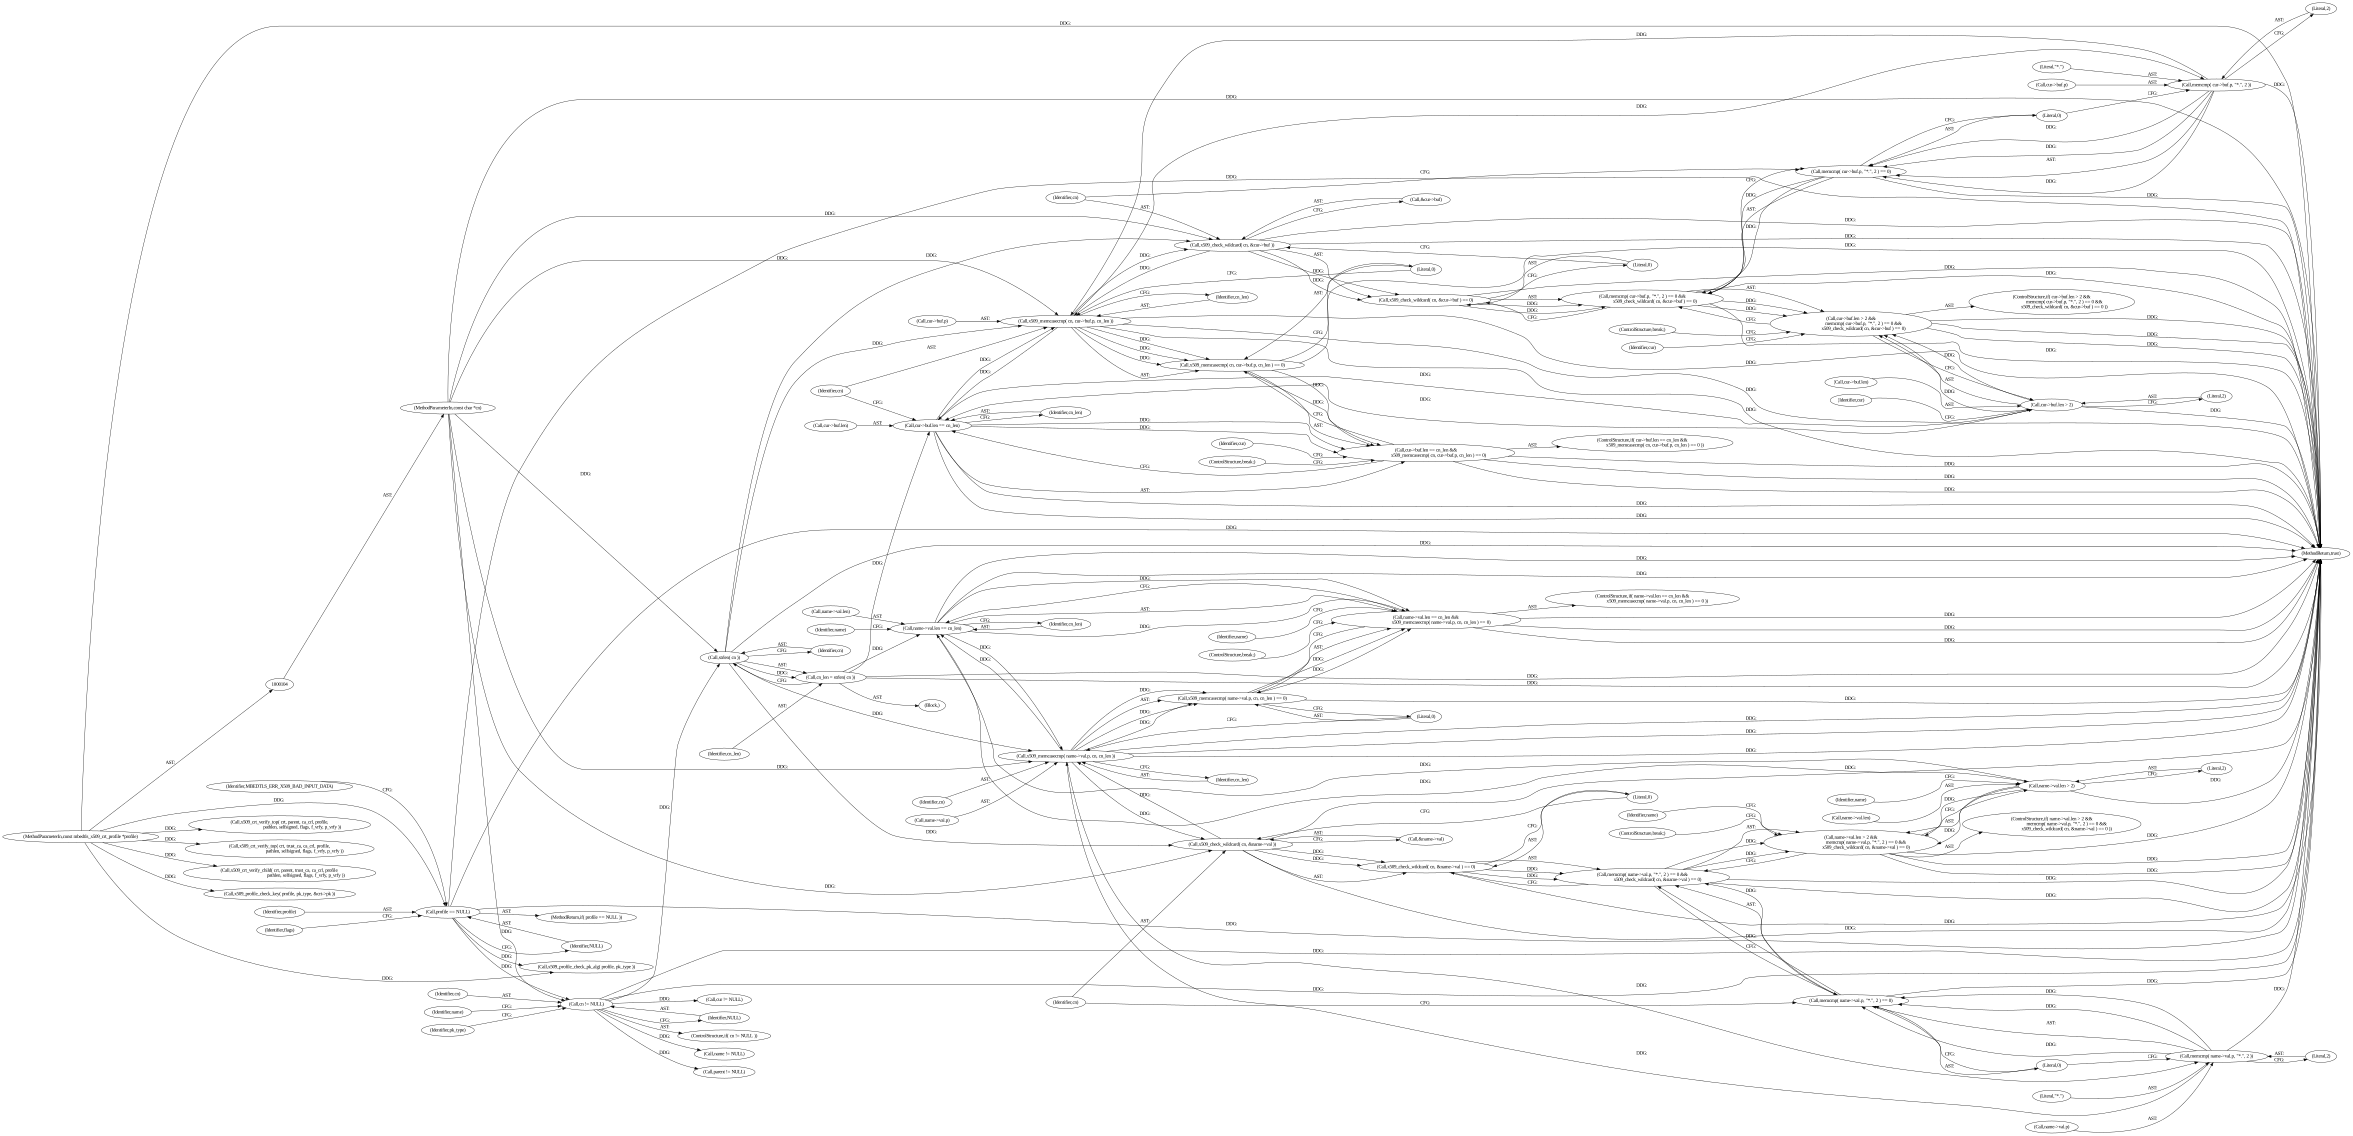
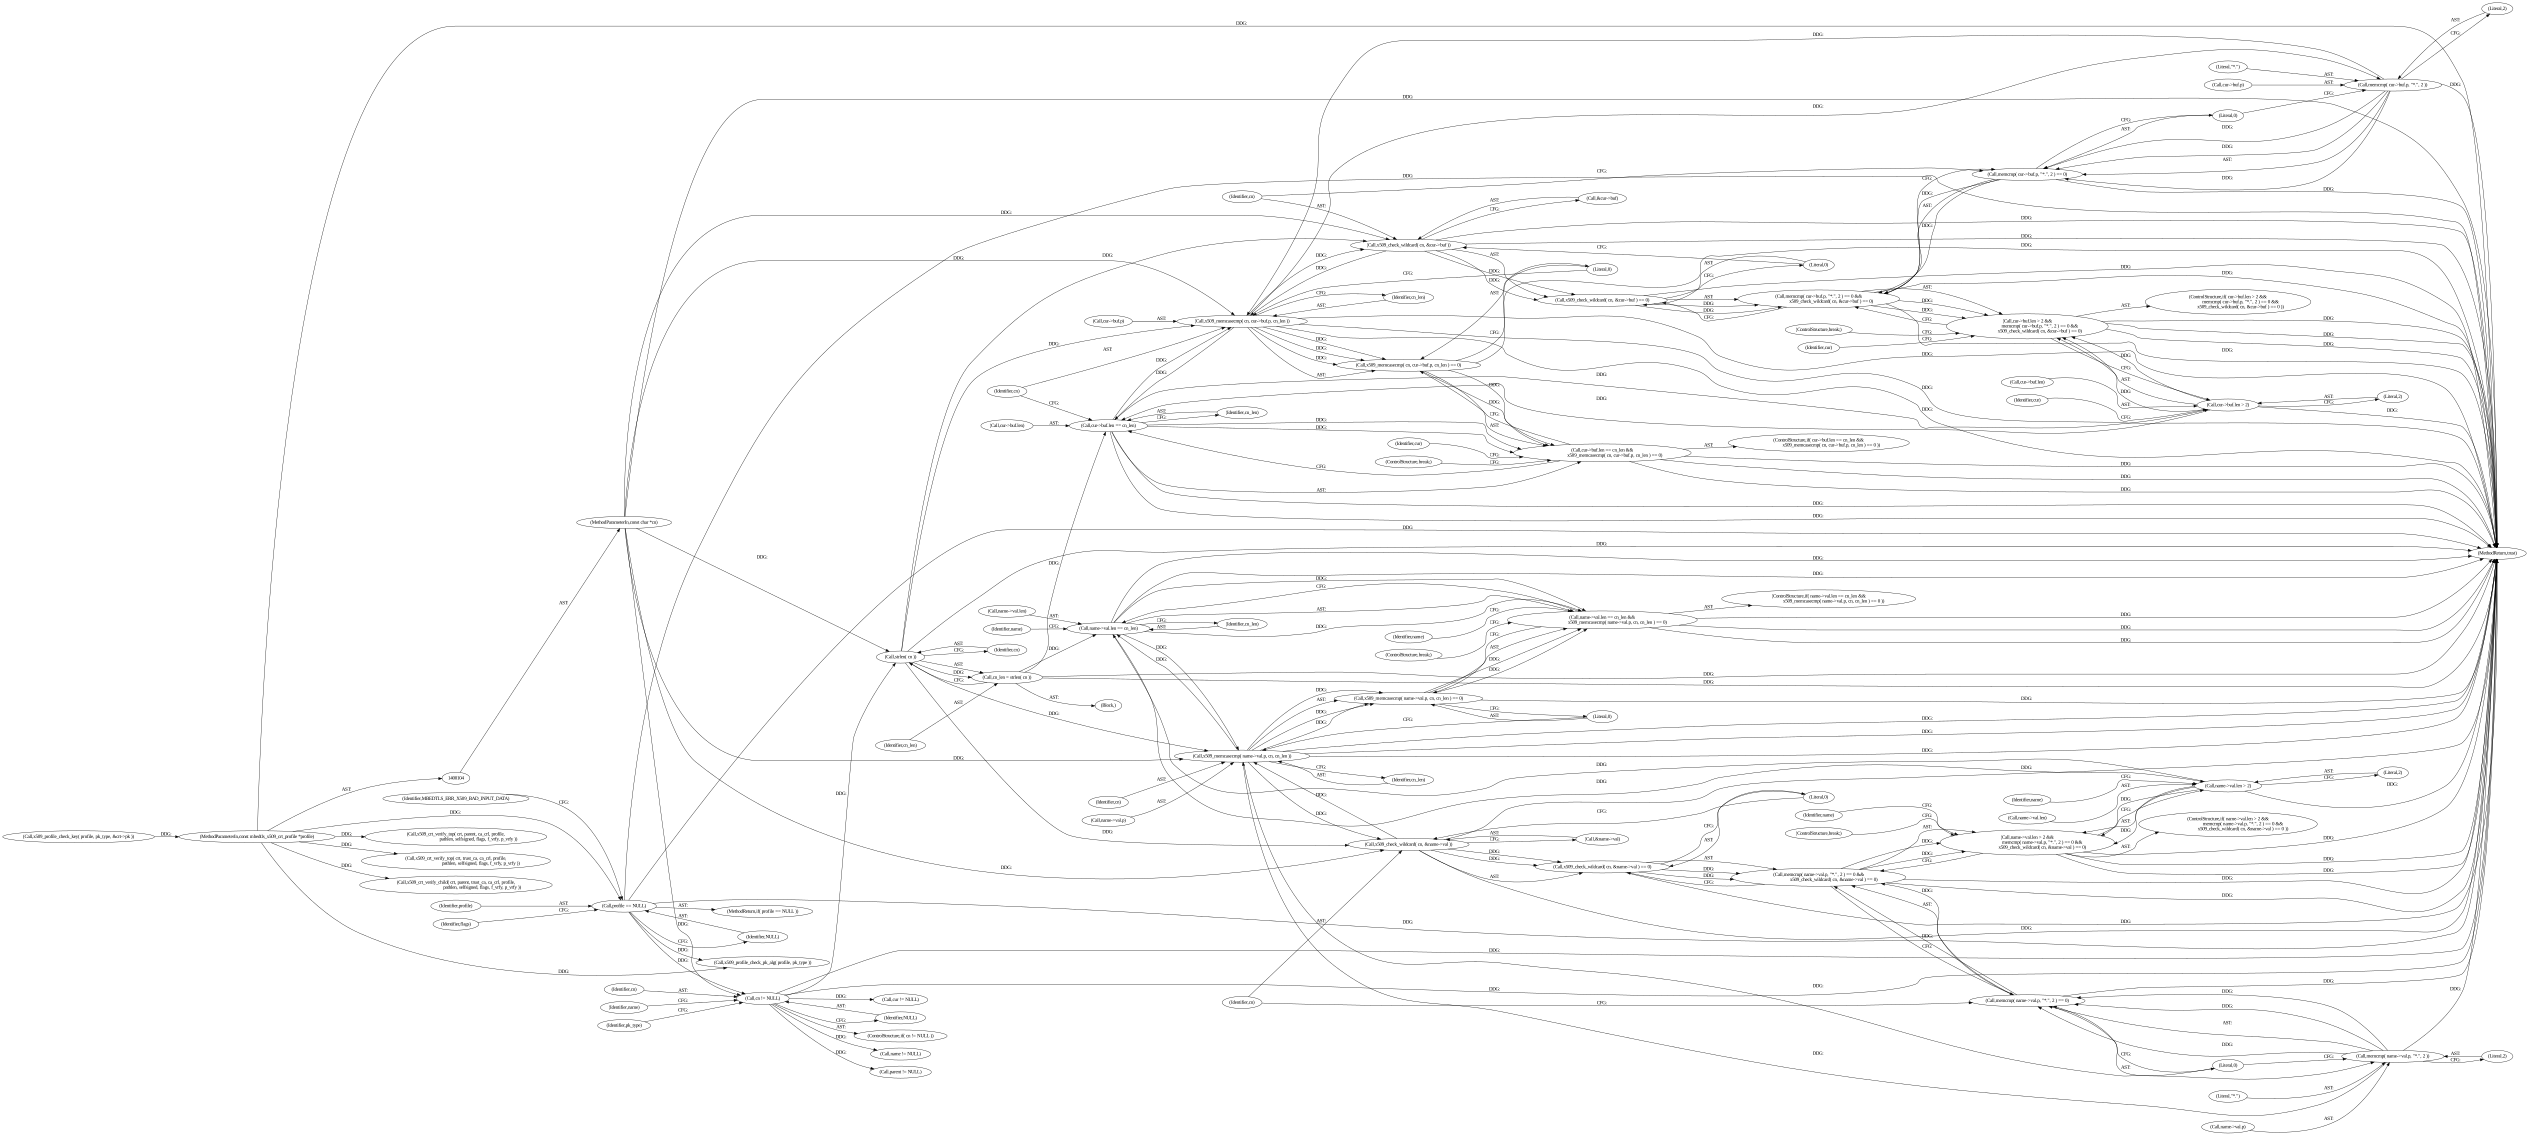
node "1000104": label "1000104" -> "1400104"
edge "(MethodParameterIn,const mbedtls_x509_crt_profile *profile)" -> "(Call,x509_profile_check_key( profile, pk_type, &crt->pk ))": reversed
